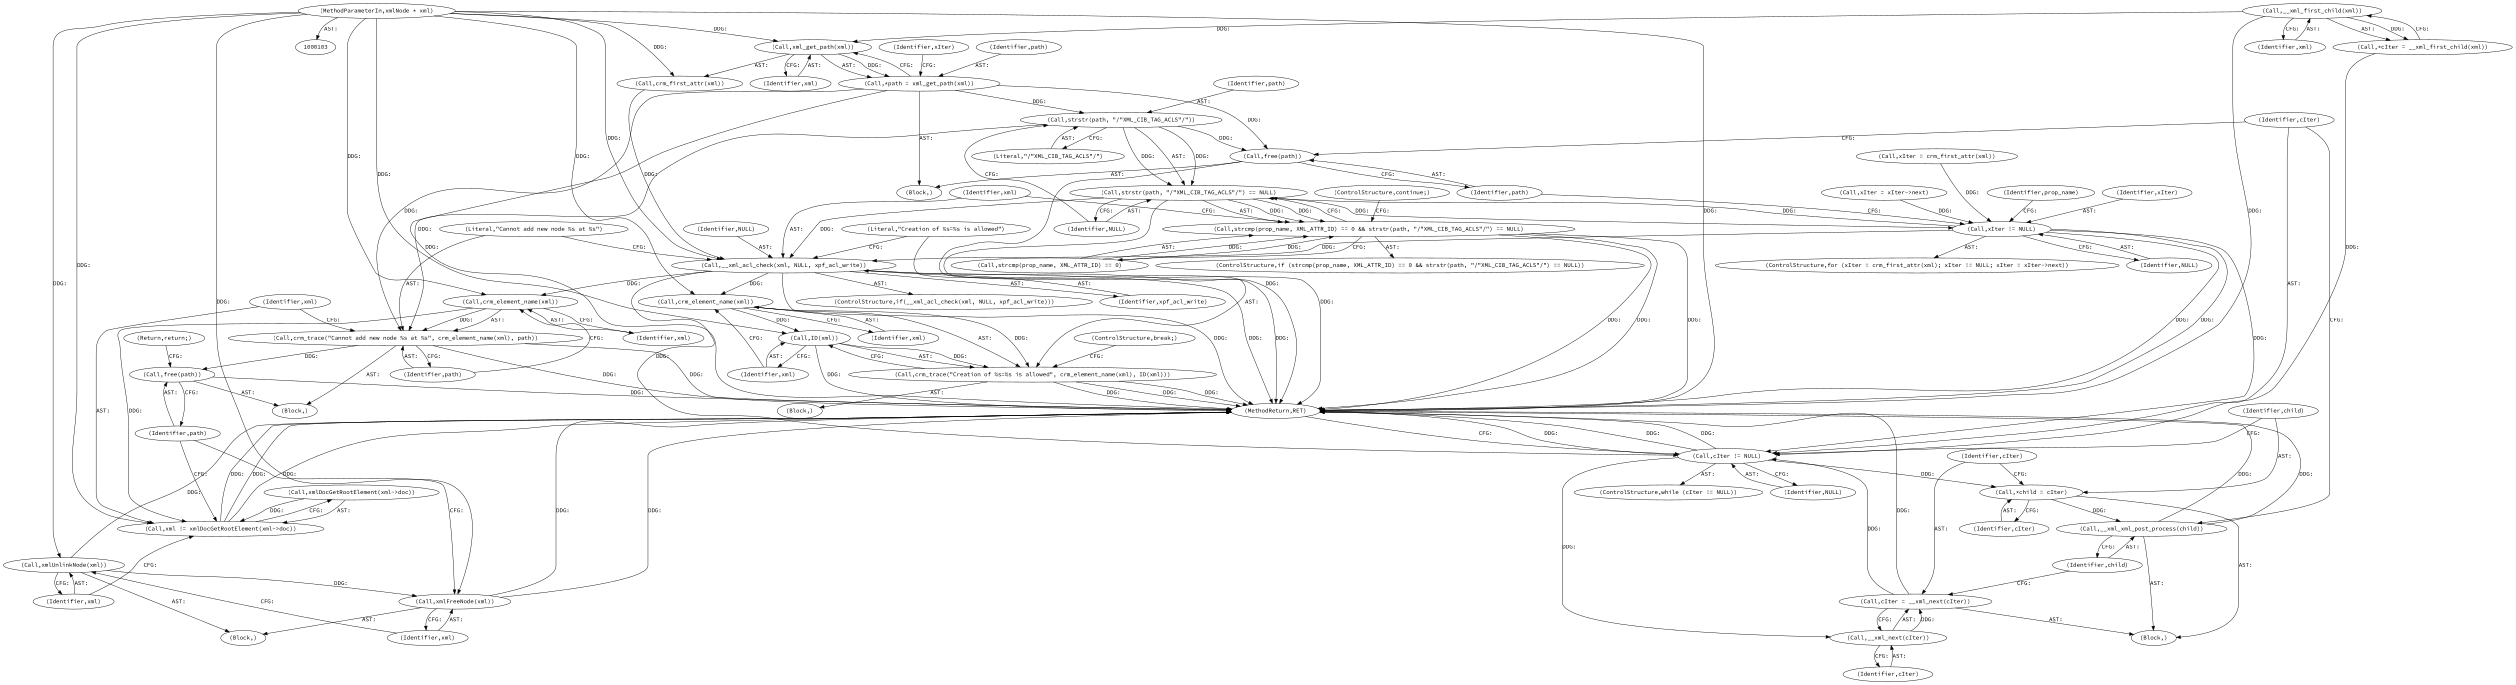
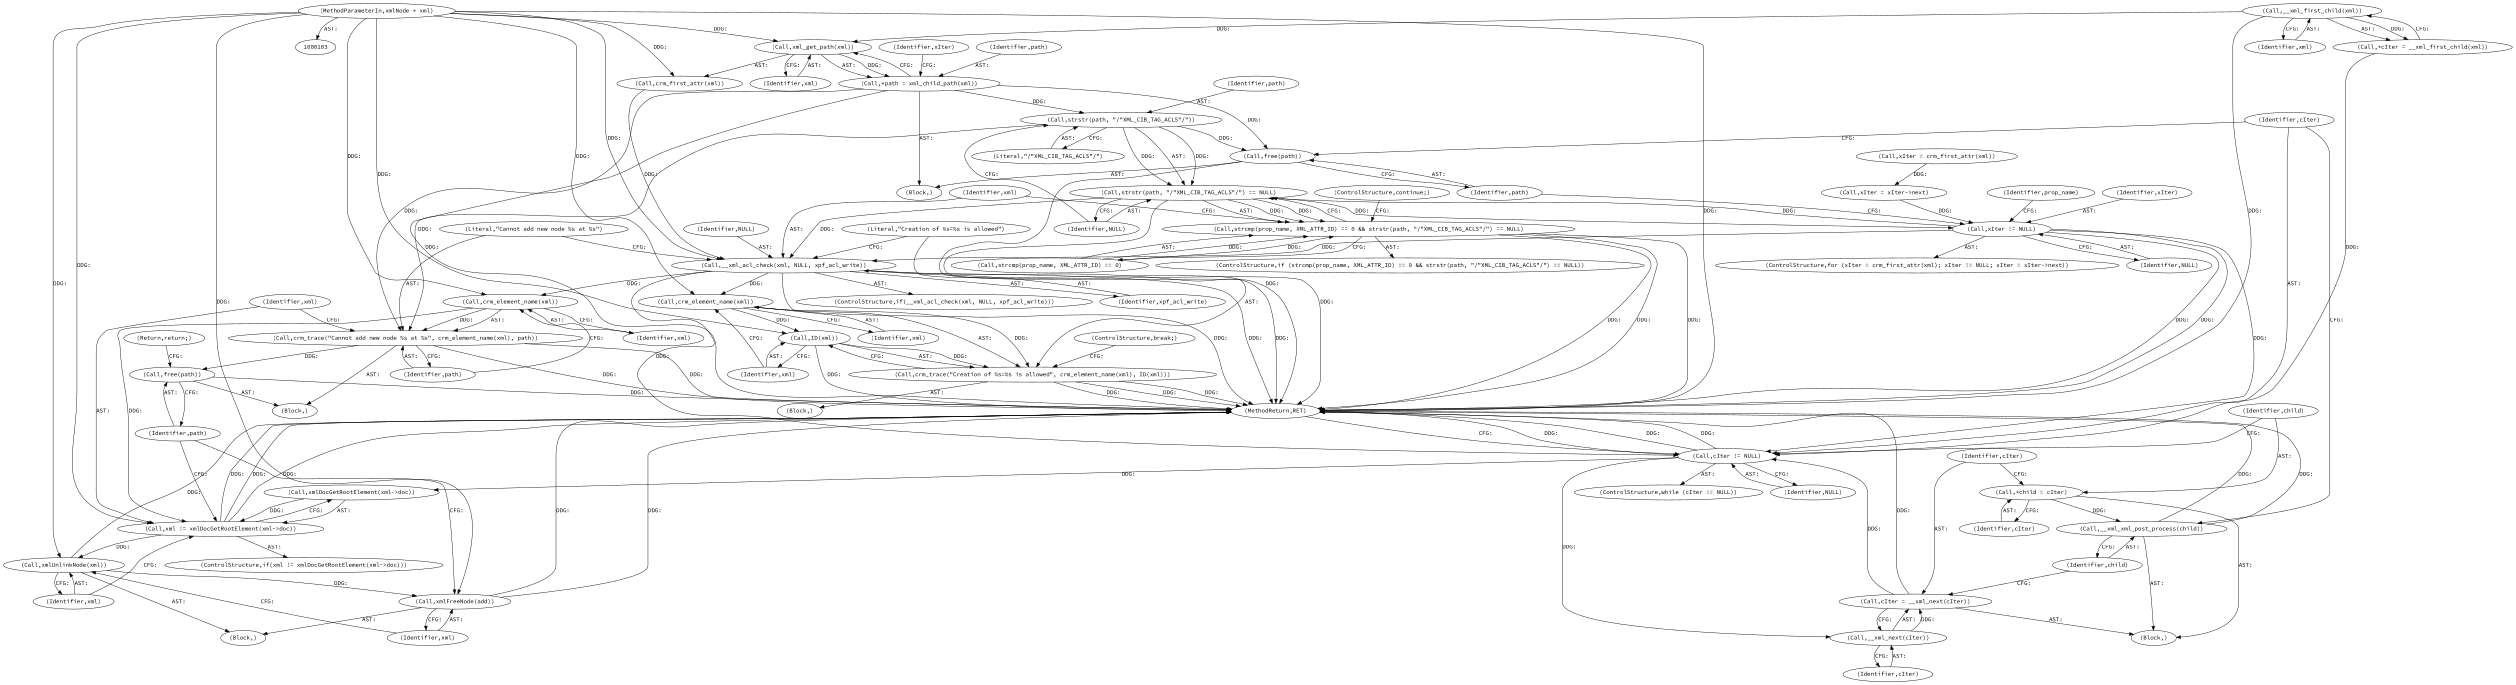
node "(Call,*path = xml_get_path(xml))": label "(Call,*path = xml_get_path(xml))" -> "(Call,*path = xml_child_path(xml))"
edge "(Call,xIter = crm_first_attr(xml))" -> "(Call,xIter != NULL)": now "(Call,xIter = crm_first_attr(xml))" -> "(Call,xIter = xIter->next)"
edge "(Call,cIter != NULL)" -> "(Call,*child = cIter)": now "(Call,cIter != NULL)" -> "(Call,xmlDocGetRootElement(xml->doc))"
edge "(Call,xml != xmlDocGetRootElement(xml->doc))" -> "(Call,xmlUnlinkNode(xml))": added, label "DDG:"
node "(ControlStructure,if(xml != xmlDocGetRootElement(xml->doc)))": added
node "(Call,xmlFreeNode(xml))": label "(Call,xmlFreeNode(xml))" -> "(Call,xmlFreeNode(add))"
